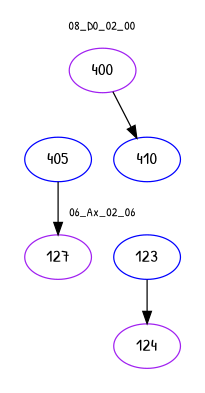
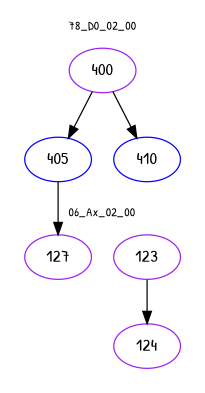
cluster "08_D0_02_00": label "08_D0_02_00" -> "78_D0_02_00"
edge "400" -> "405": added
cluster "06_Ax_02_06": label "06_Ax_02_06" -> "06_Ax_02_00"
node "123": color blue -> purple
